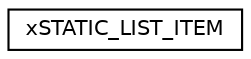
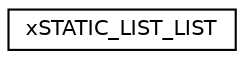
node "xSTATIC_LIST_ITEM": label "xSTATIC_LIST_ITEM" -> "xSTATIC_LIST_LIST"
